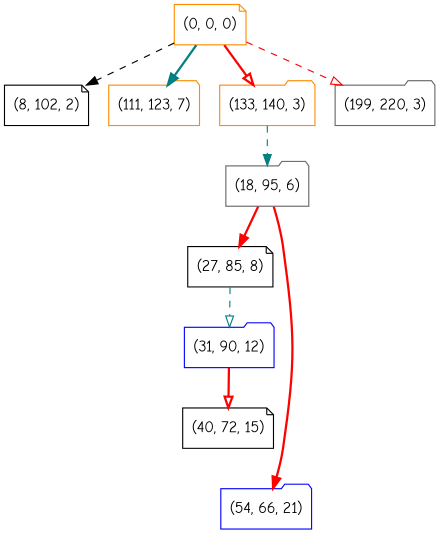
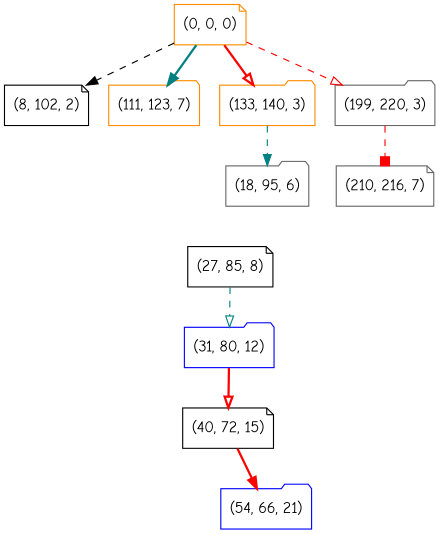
node "(210, 216, 7)": added
edge "(18, 95, 6)" -> "(27, 85, 8)": removed
edge "(18, 95, 6)" -> "(54, 66, 21)": now "(40, 72, 15)" -> "(54, 66, 21)"
node "(31, 90, 12)": label "(31, 90, 12)" -> "(31, 80, 12)"
